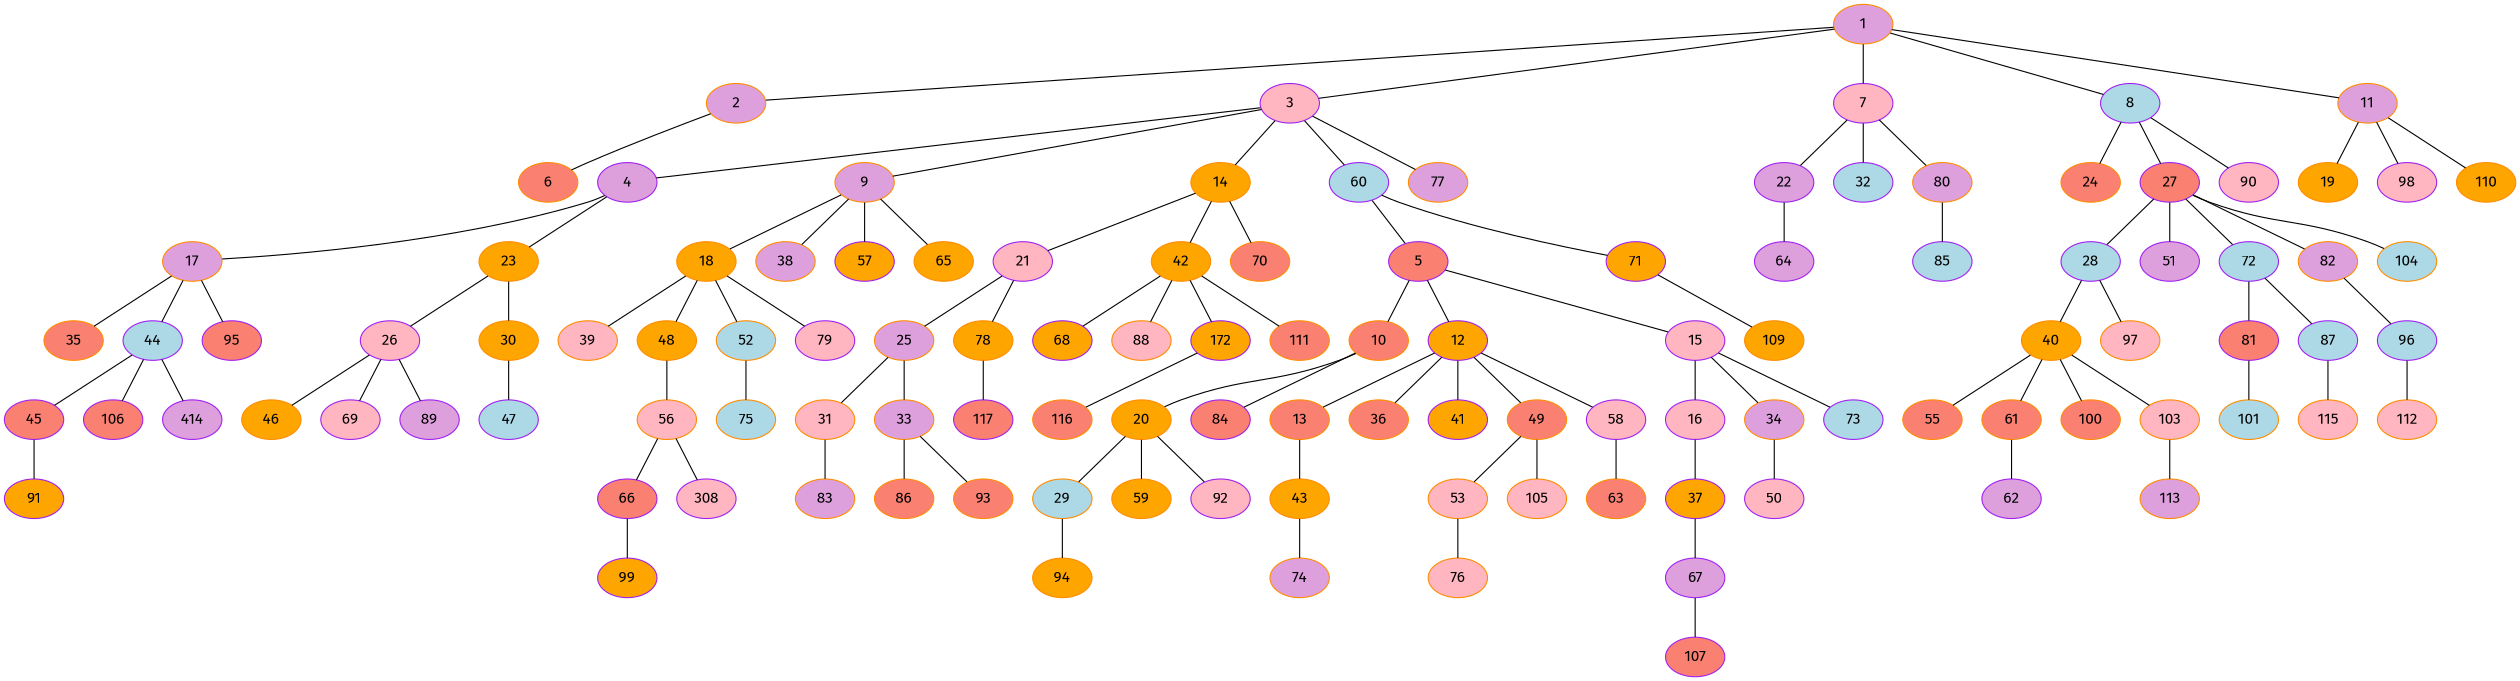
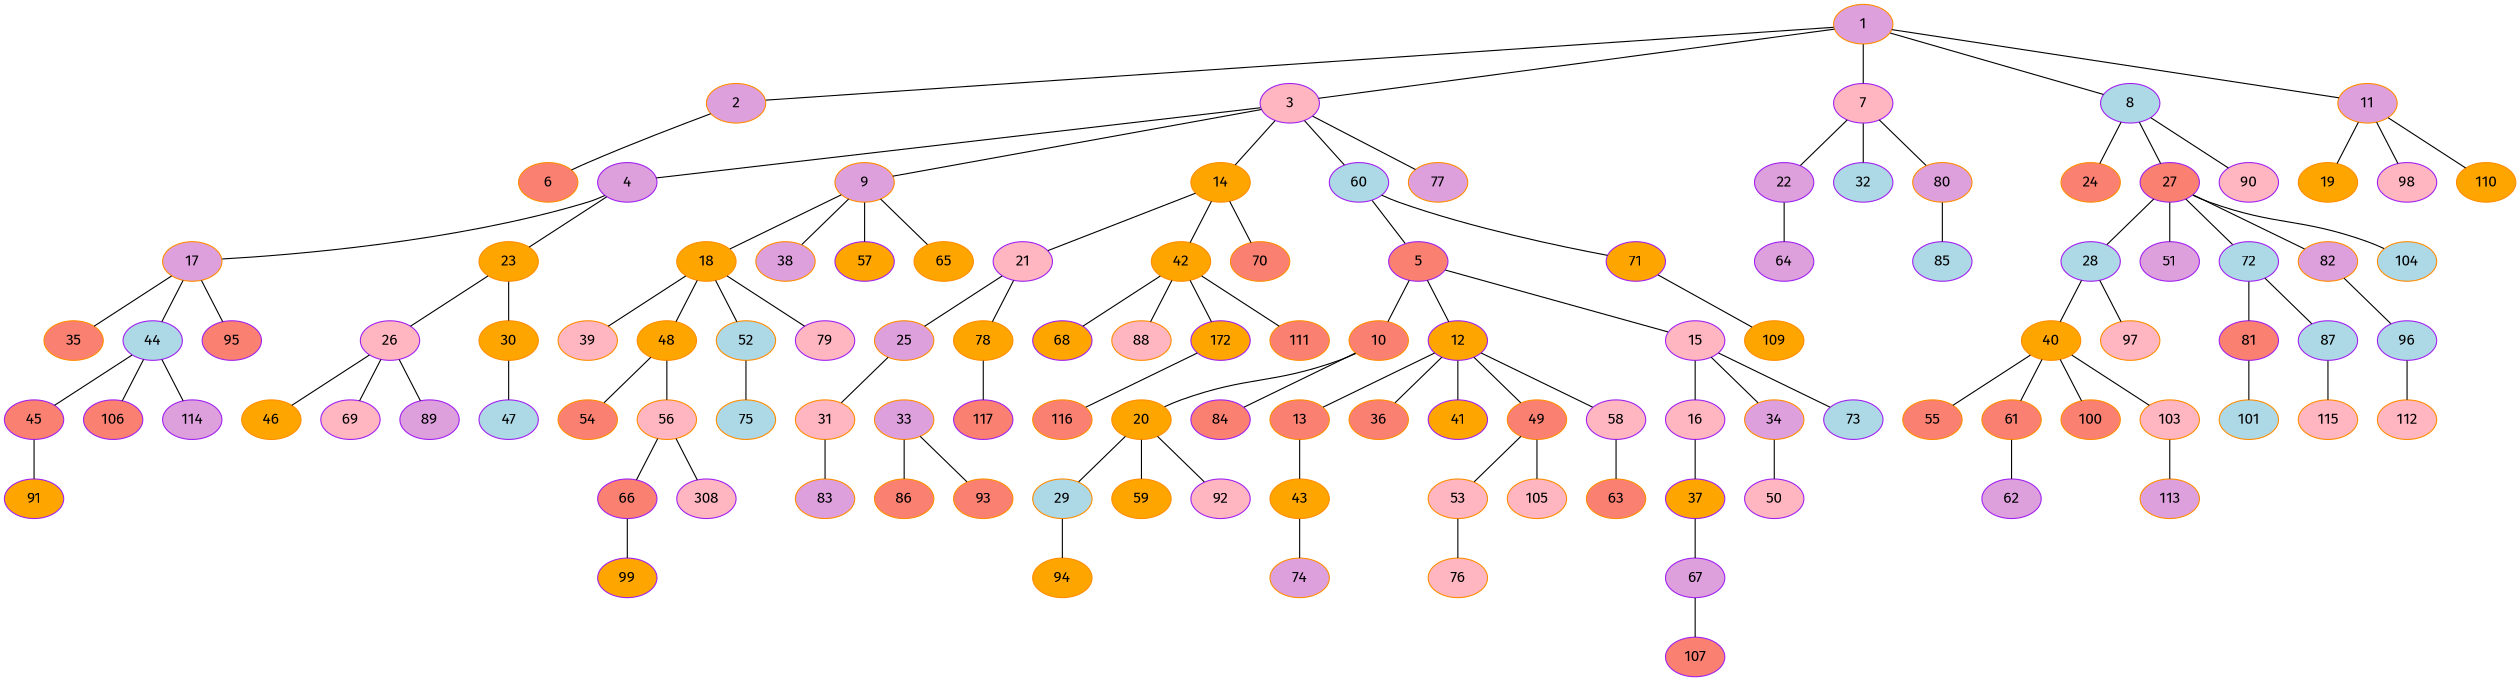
edge "25" -- "33": removed
node "414": label "414" -> "114"
node "54": added
